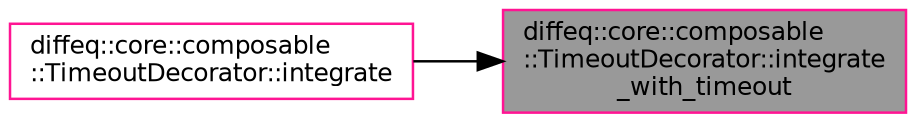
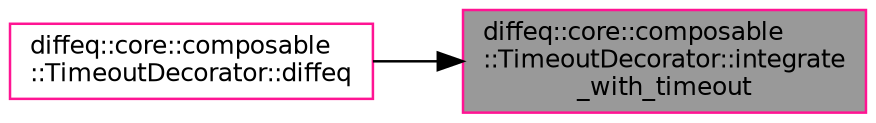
node "diffeq::core::composable ::TimeoutDecorator::integrate": label "diffeq::core::composable ::TimeoutDecorator::integrate" -> "diffeq::core::composable ::TimeoutDecorator::diffeq"
